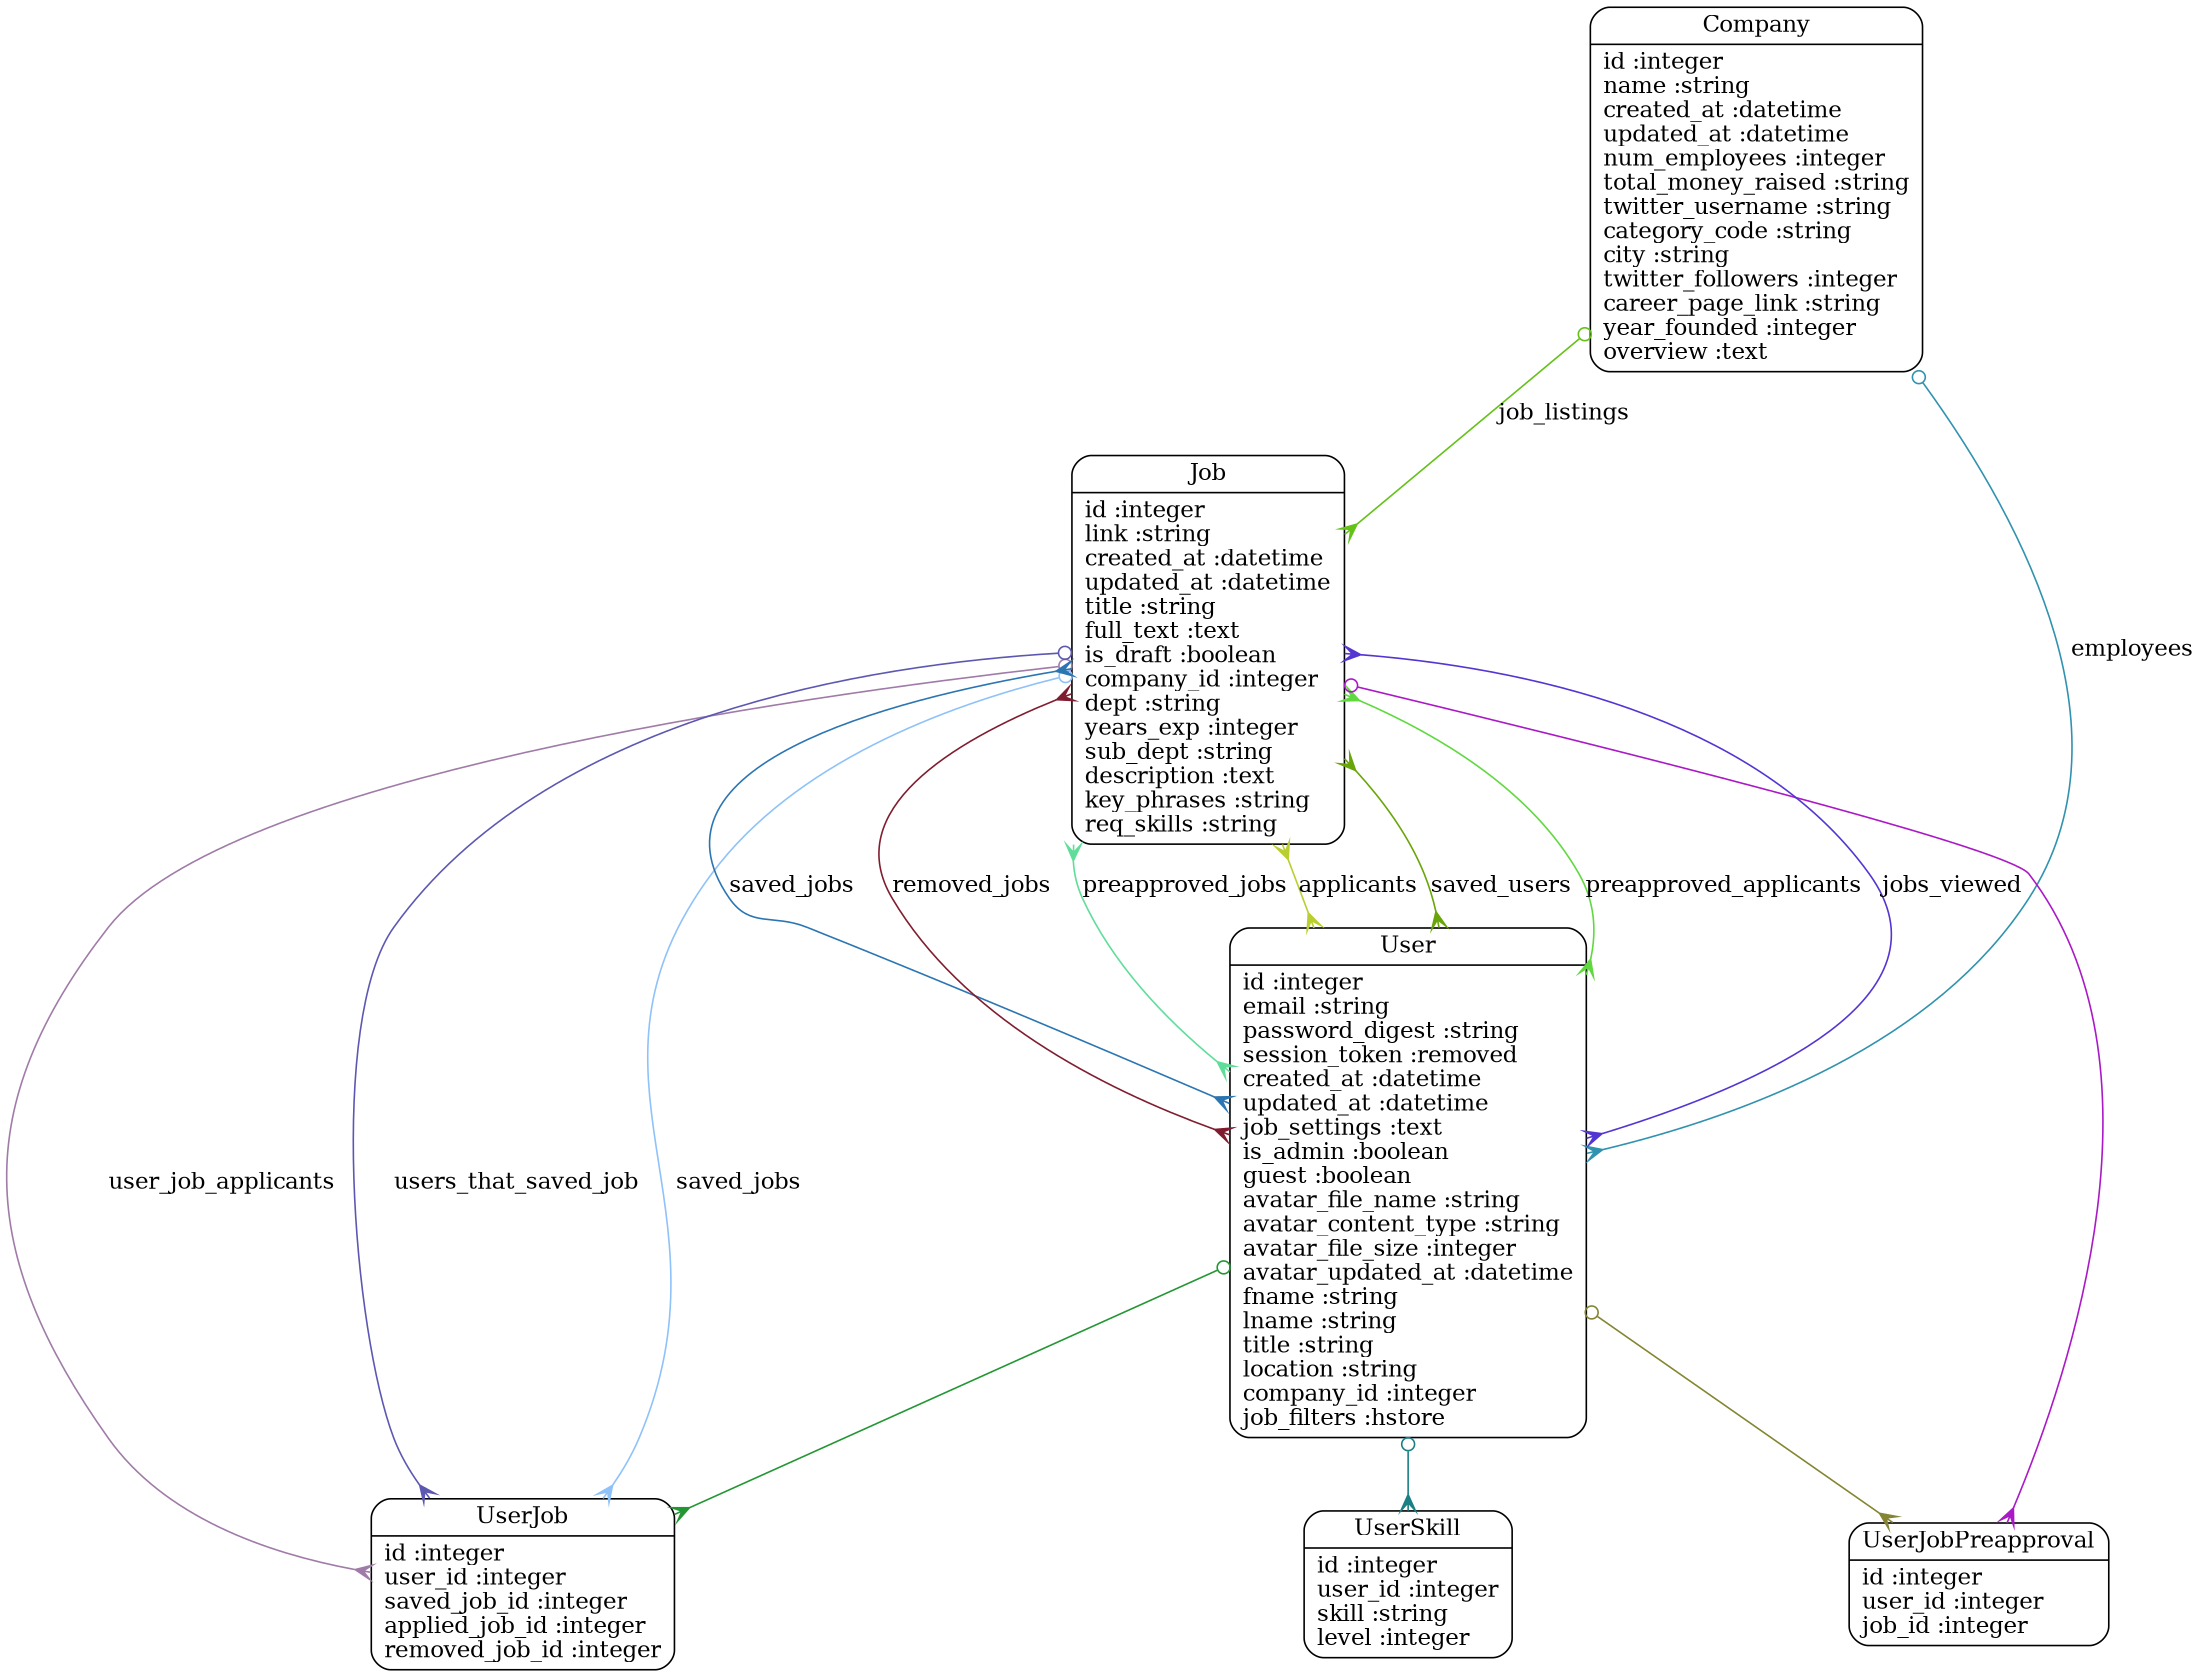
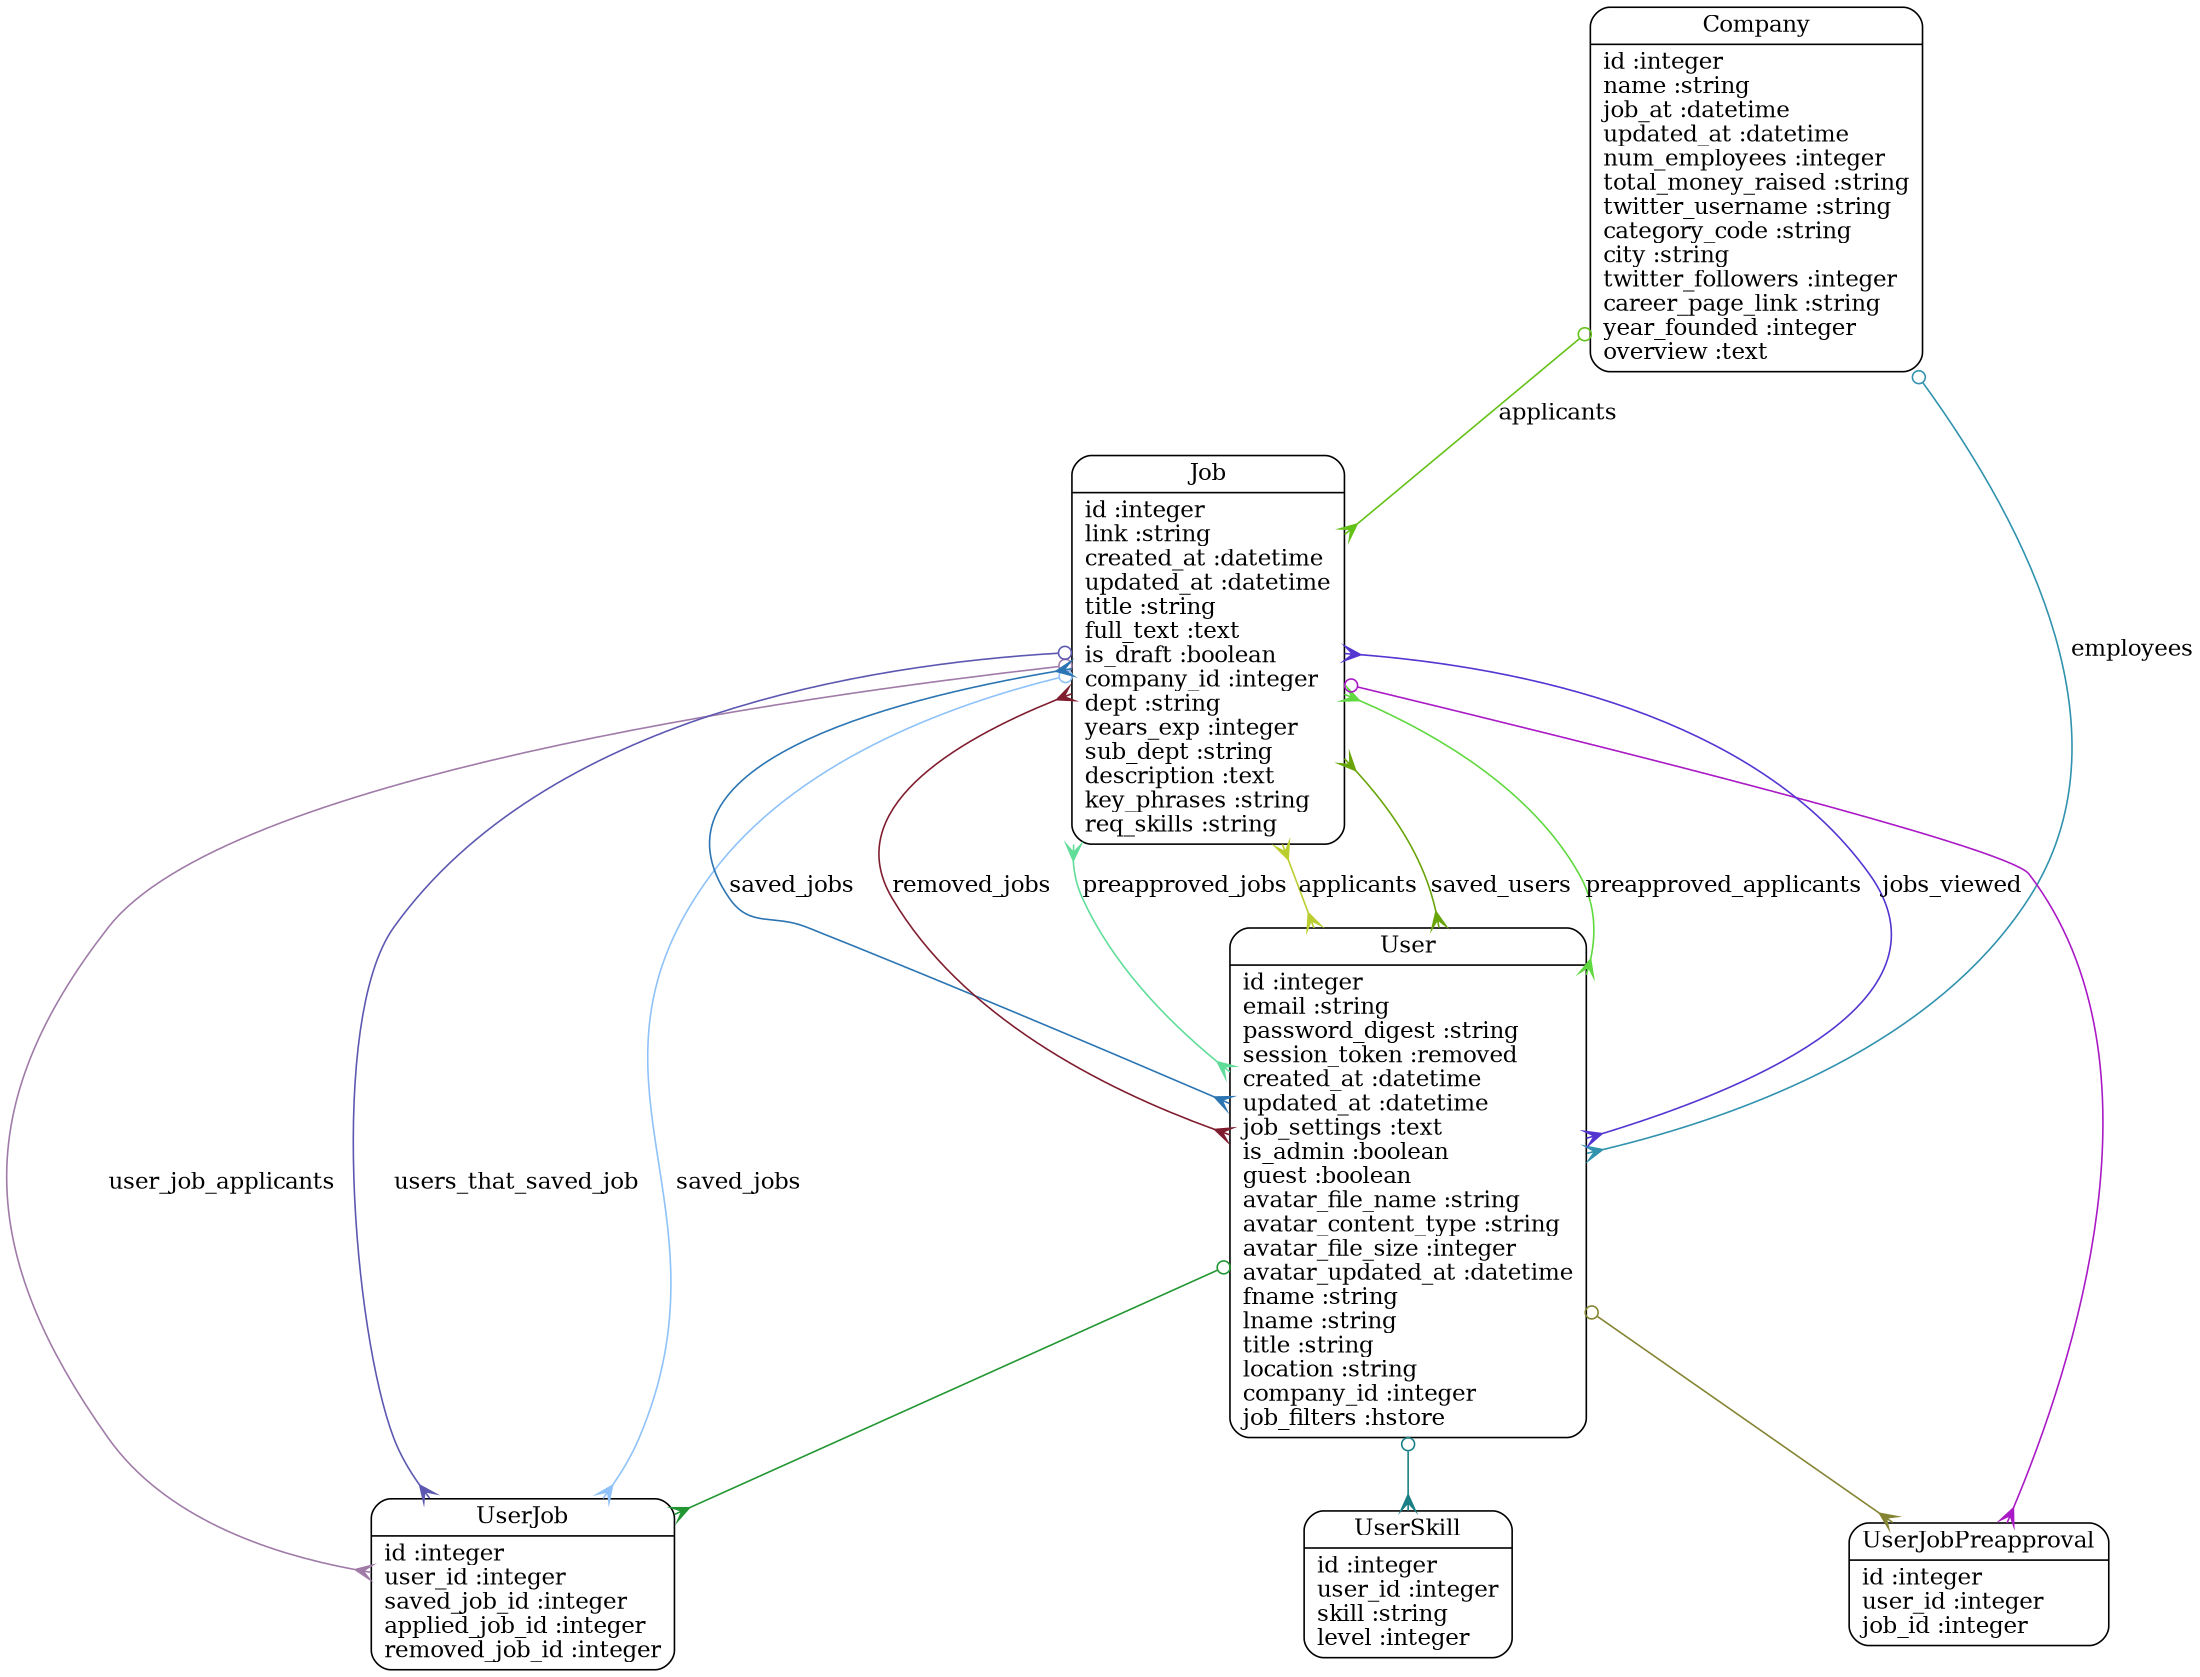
node "Company": text "created_at :datetime" -> "job_at :datetime"
edge "Company" -- "Job": label "job_listings" -> "applicants"
